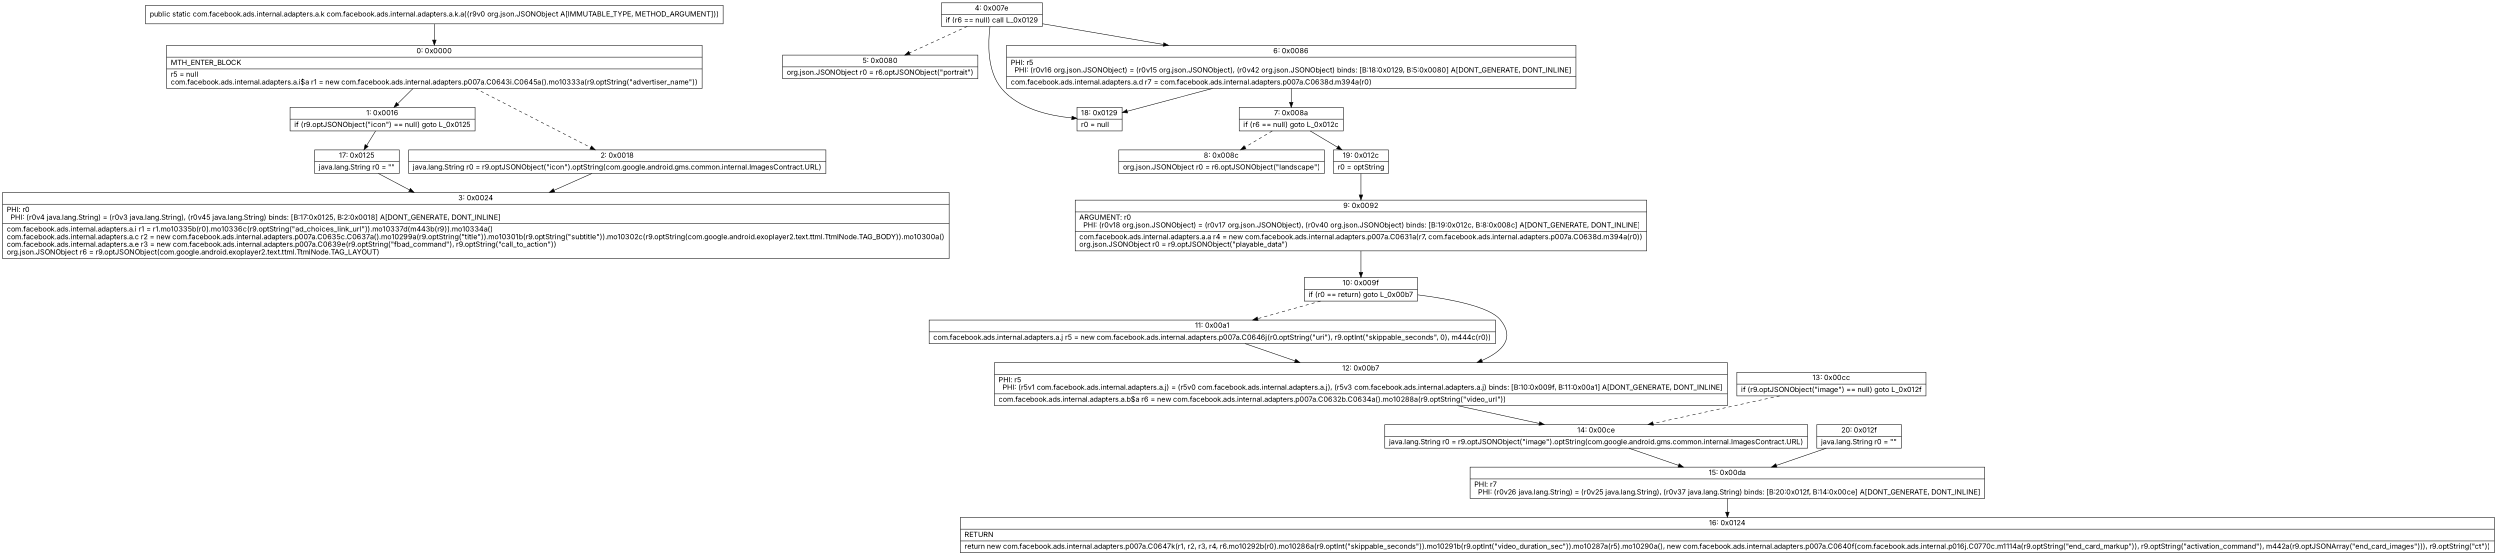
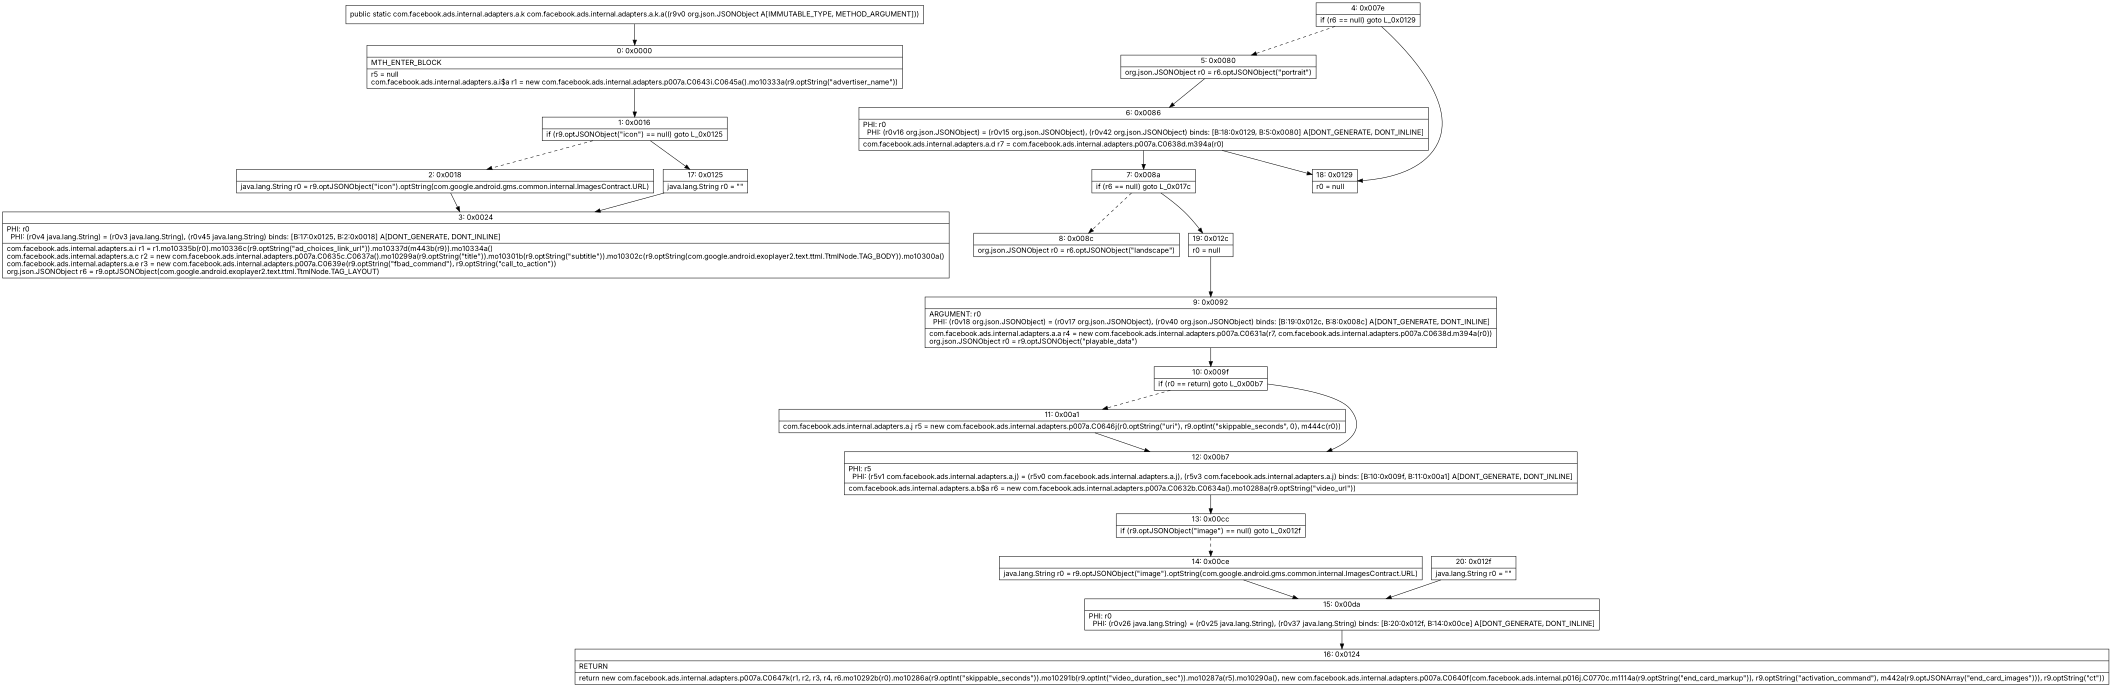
node "4: 0x007e": text "if (r6 == null) call L_0x0129" -> "if (r6 == null) goto L_0x0129"
edge "4: 0x007e" -> "6: 0x0086": now "5: 0x0080" -> "6: 0x0086"
node "6: 0x0086": text "PHI: r5" -> "PHI: r0"
edge "0: 0x0000" -> "2: 0x0018": now "1: 0x0016" -> "2: 0x0018"
node "7: 0x008a": text "if (r6 == null) goto L_0x012c" -> "if (r6 == null) goto L_0x017c"
node "19: 0x012c": text "r0 = optString" -> "r0 = null"
edge "12: 0x00b7" -> "14: 0x00ce": now "12: 0x00b7" -> "13: 0x00cc"
node "15: 0x00da": text "PHI: r7" -> "PHI: r0"
